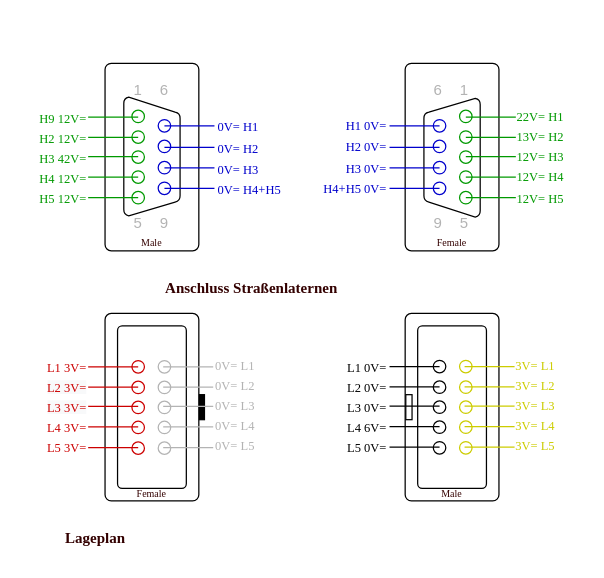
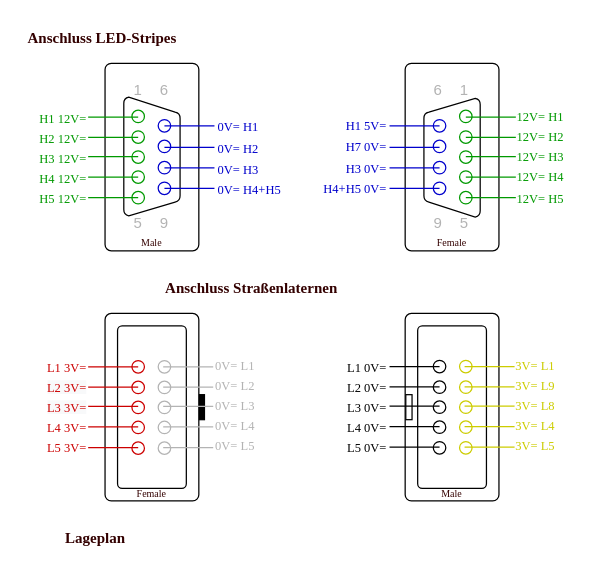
node "Anschluss LED-Stripes": added
node "22V= H1": label "22V= H1" -> "12V= H1"
node "H9 12V=": label "H9 12V=" -> "H1 12V="
node "H1 0V=": label "H1 0V=" -> "H1 5V="
node "13V= H2": label "13V= H2" -> "12V= H2"
node "H2 0V=": label "H2 0V=" -> "H7 0V="
node "H3 42V=": label "H3 42V=" -> "H3 12V="
node "3V= L2": label "3V= L2" -> "3V= L9"
node "3V= L3": label "3V= L3" -> "3V= L8"
node "L4 6V=": label "L4 6V=" -> "L4 0V="
